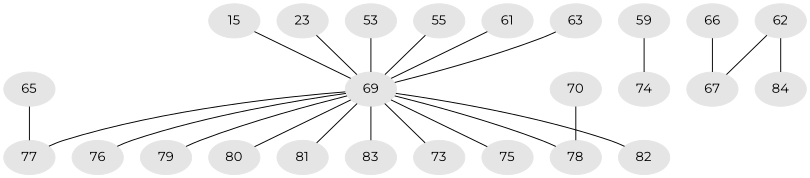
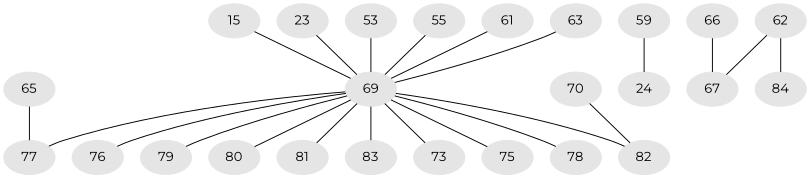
node "74": label "74" -> "24"
edge "70" -- "78": now "70" -- "82"
